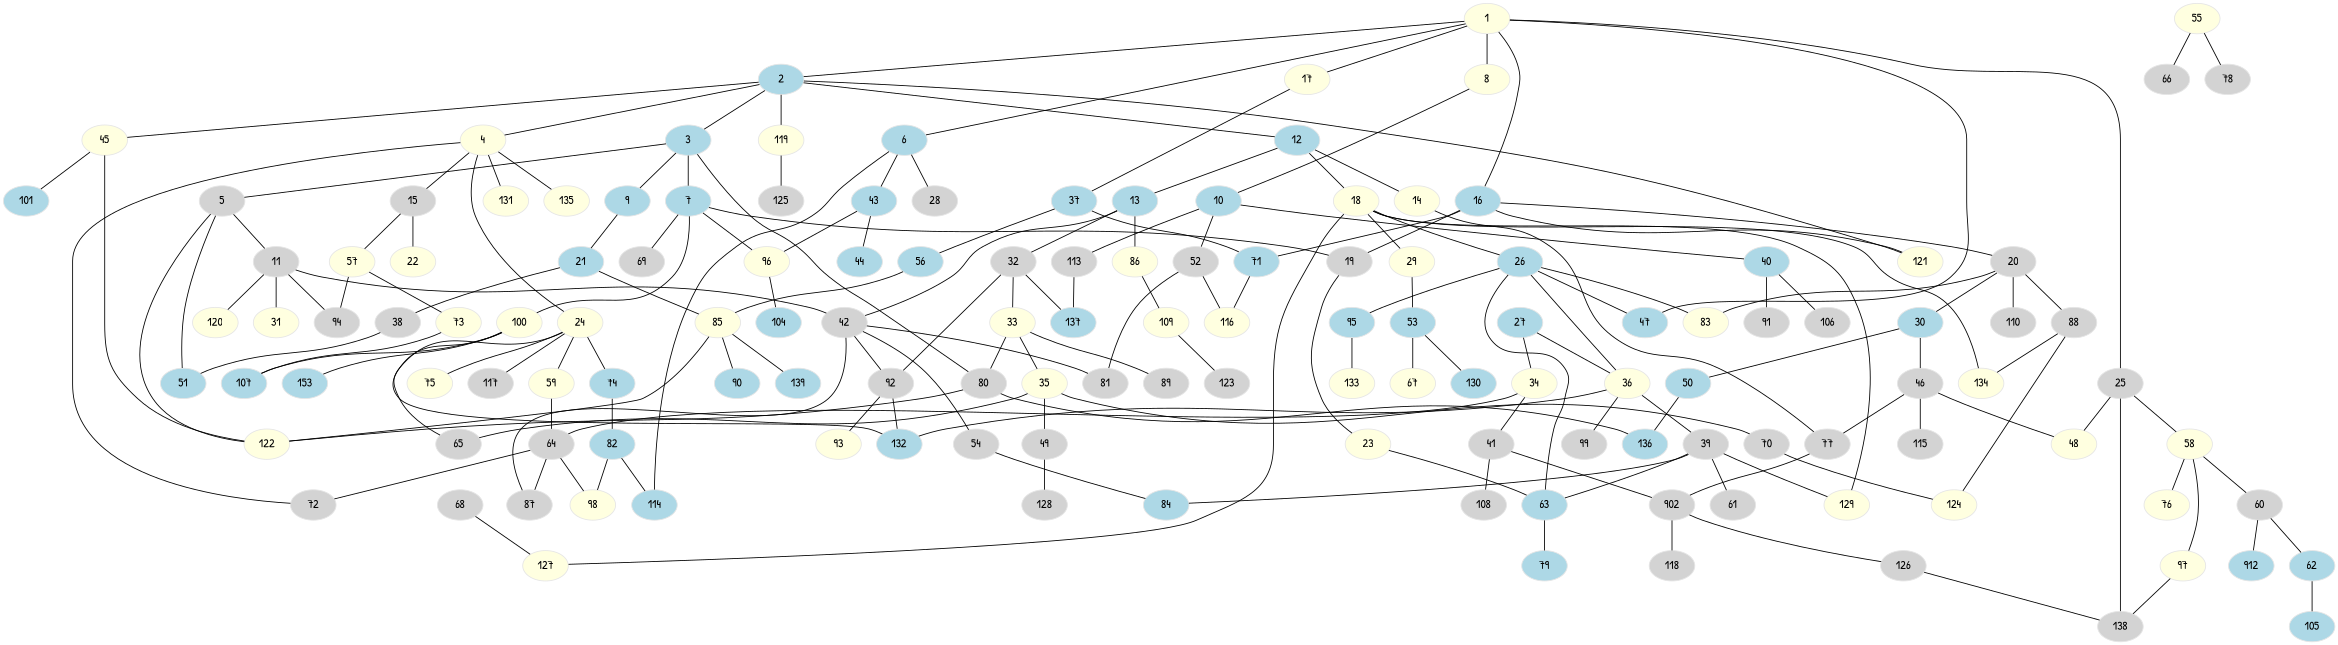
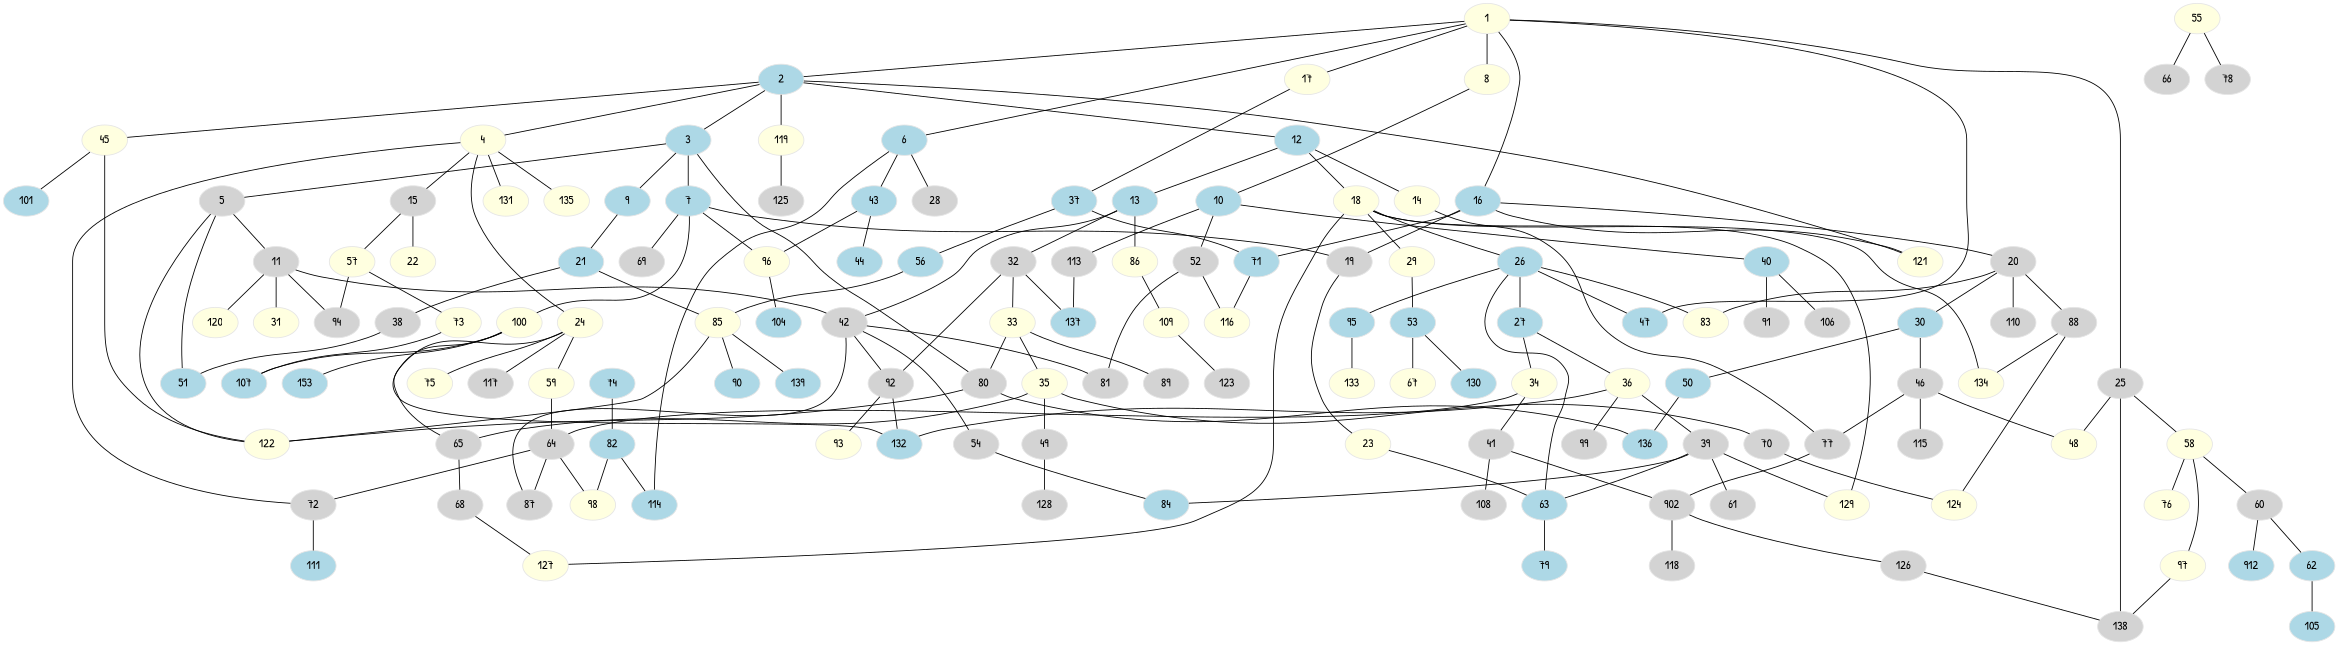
edge "26" -- "36": now "26" -- "27"
edge "24" -- "74": removed
edge "65" -- "68": added
node "111": added
